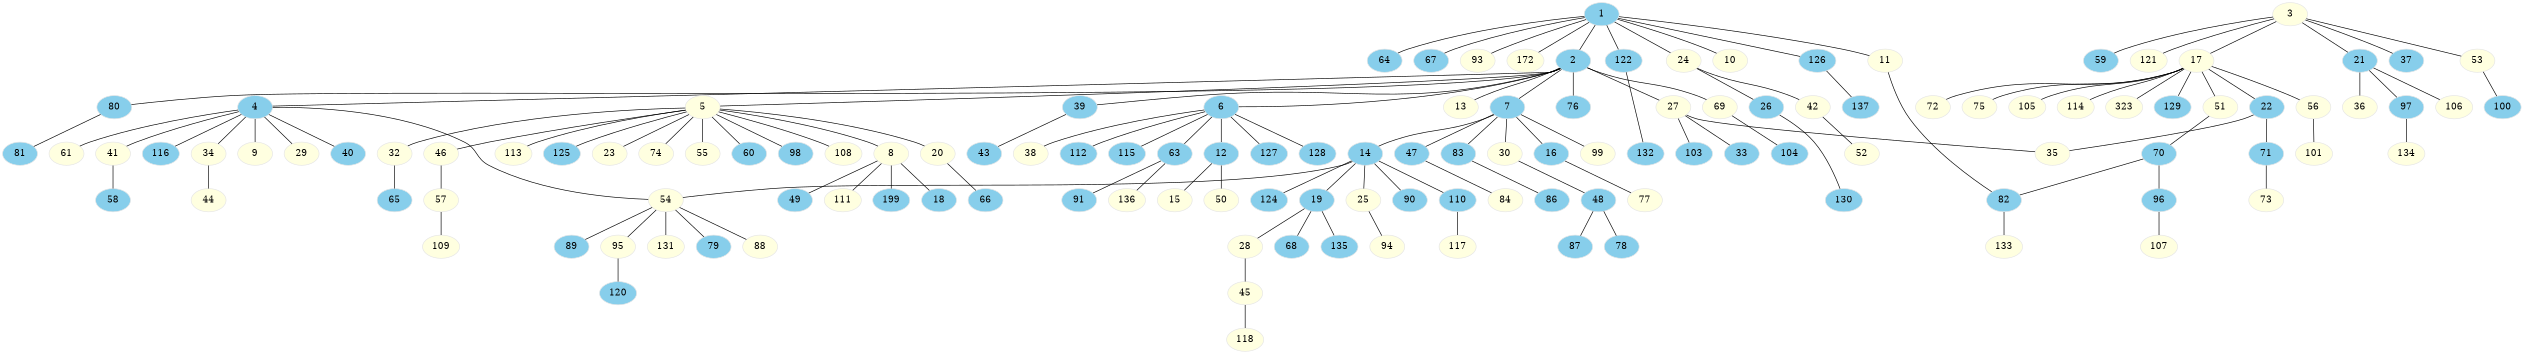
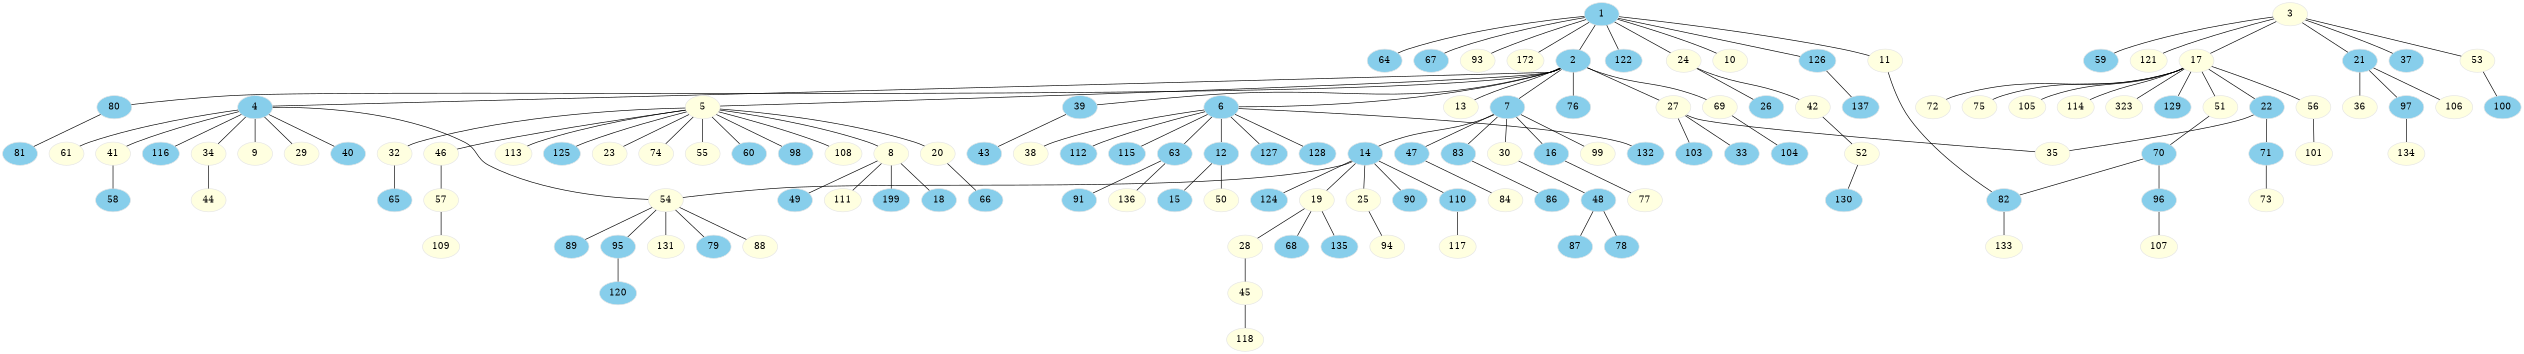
edge "122" -- "132": now "6" -- "132"
edge "26" -- "130": now "52" -- "130"
node "15": fillcolor lightyellow -> skyblue
node "19": fillcolor skyblue -> lightyellow
node "95": fillcolor lightyellow -> skyblue
